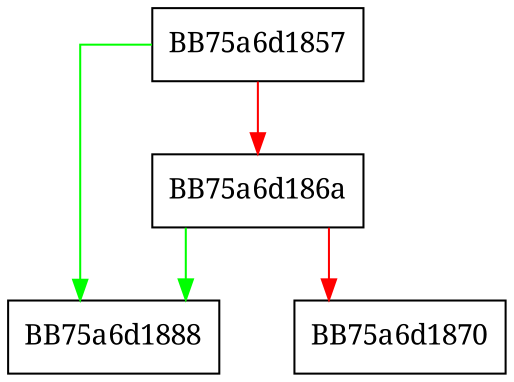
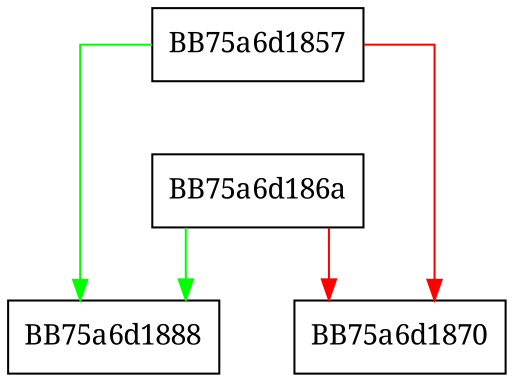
edge "BB75a6d1857" -> "BB75a6d186a": now "BB75a6d1857" -> "BB75a6d1870"
